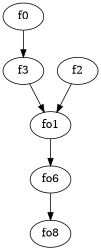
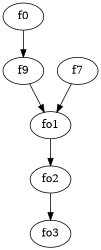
node "f3": label "f3" -> "f9"
node "f2": label "f2" -> "f7"
node "fo6": label "fo6" -> "fo2"
node "fo8": label "fo8" -> "fo3"
